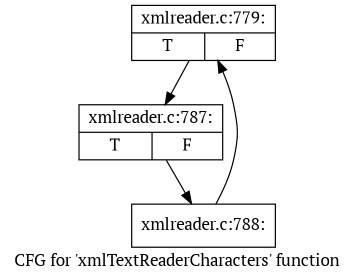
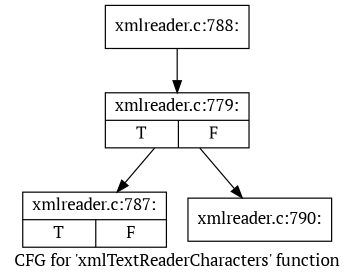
edge "xmlreader.c:787:" -> "xmlreader.c:788:": removed
node "xmlreader.c:790:": added
